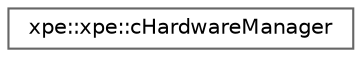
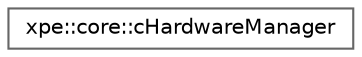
node "xpe::xpe::cHardwareManager": label "xpe::xpe::cHardwareManager" -> "xpe::core::cHardwareManager"
